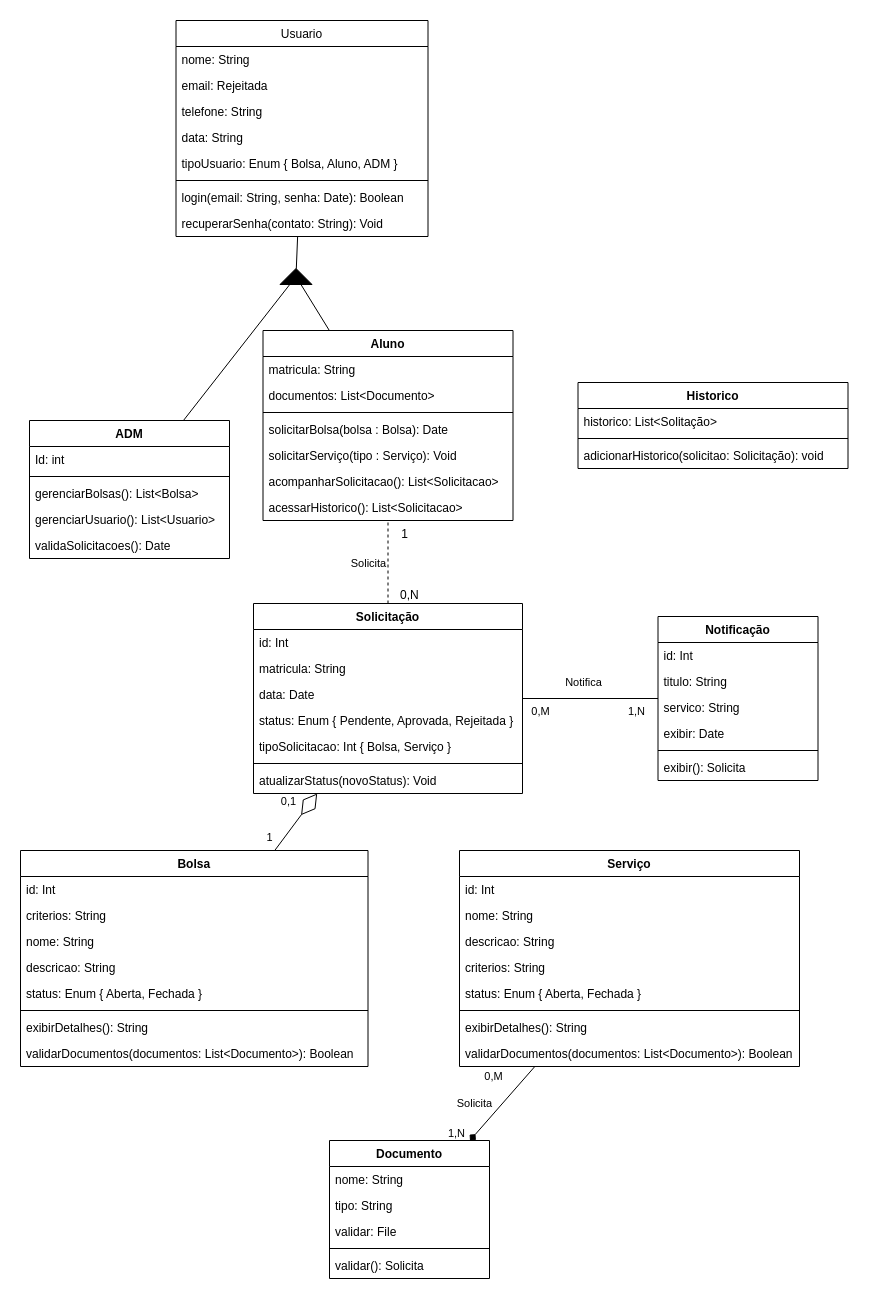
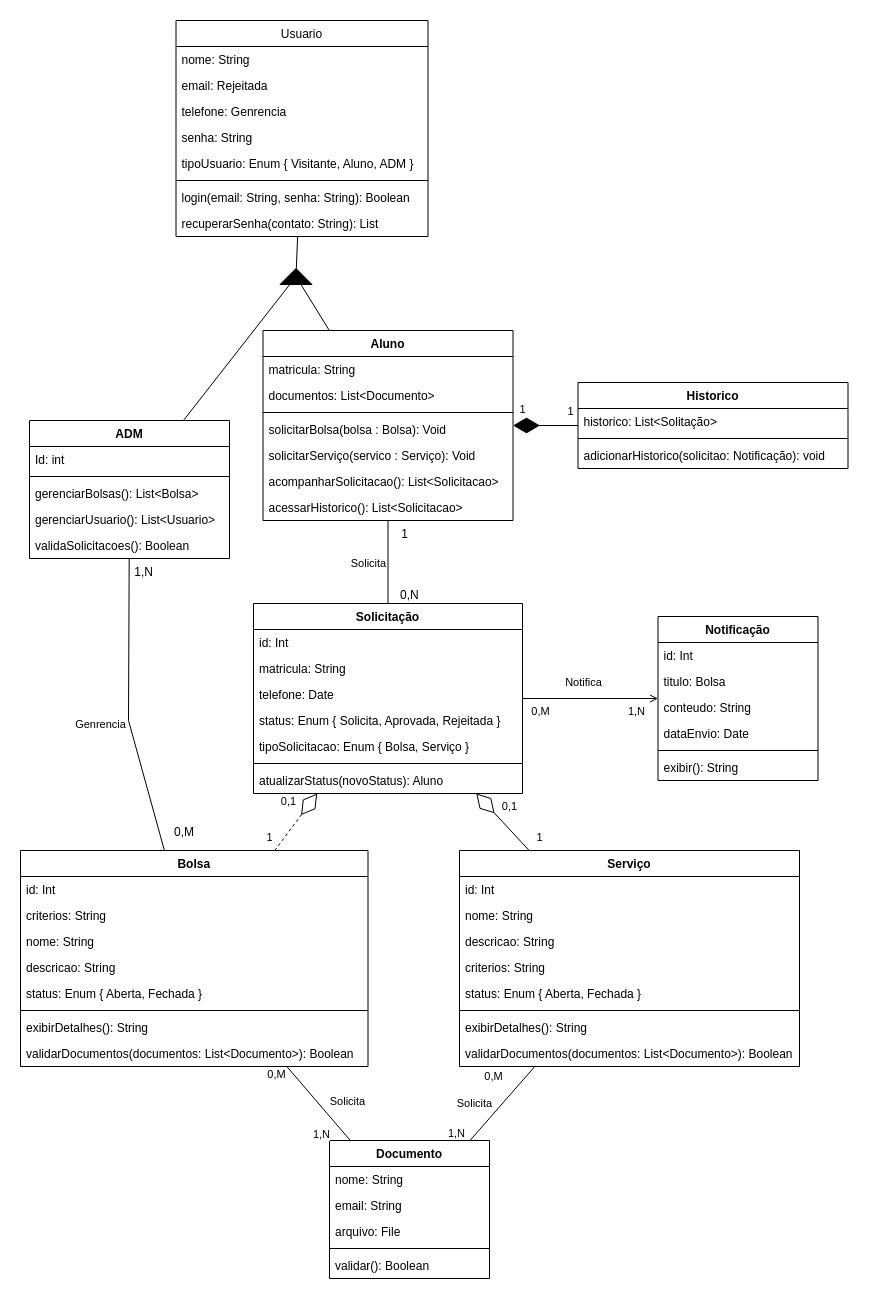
node "telefone: String": label "telefone: String" -> "telefone: Genrencia"
node "data: String": label "data: String" -> "senha: String"
node "tipoUsuario: Enum { Bolsa, Aluno, ADM }": label "tipoUsuario: Enum { Bolsa, Aluno, ADM }" -> "tipoUsuario: Enum { Visitante, Aluno, ADM }"
node "login(email: String, senha: Date): Boolean": label "login(email: String, senha: Date): Boolean" -> "login(email: String, senha: String): Boolean"
node "recuperarSenha(contato: String): Void": label "recuperarSenha(contato: String): Void" -> "recuperarSenha(contato: String): List"
edge "Historico" -> "Aluno": added, labels "1", "1"
node "solicitarBolsa(bolsa : Bolsa): Date": label "solicitarBolsa(bolsa : Bolsa): Date" -> "solicitarBolsa(bolsa : Bolsa): Void"
node "solicitarServiço(tipo : Serviço): Void": label "solicitarServiço(tipo : Serviço): Void" -> "solicitarServiço(servico : Serviço): Void"
node "adicionarHistorico(solicitao: Solicitação): void": label "adicionarHistorico(solicitao: Solicitação): void" -> "adicionarHistorico(solicitao: Notificação): void"
node "validaSolicitacoes(): Date": label "validaSolicitacoes(): Date" -> "validaSolicitacoes(): Boolean"
edge "Aluno" -- "Solicitação": style dashed -> solid
node "titulo: String": label "titulo: String" -> "titulo: Bolsa"
node "data: Date": label "data: Date" -> "telefone: Date"
edge "Solicitação" -- "Notificação": arrowhead none -> open
edge "ADM" -- "Bolsa": added, labels "1,N", "Genrencia", "0,M"
node "servico: String": label "servico: String" -> "conteudo: String"
node "status: Enum { Pendente, Aprovada, Rejeitada }": label "status: Enum { Pendente, Aprovada, Rejeitada }" -> "status: Enum { Solicita, Aprovada, Rejeitada }"
node "exibir: Date": label "exibir: Date" -> "dataEnvio: Date"
node "tipoSolicitacao: Int { Bolsa, Serviço }": label "tipoSolicitacao: Int { Bolsa, Serviço }" -> "tipoSolicitacao: Enum { Bolsa, Serviço }"
node "exibir(): Solicita": label "exibir(): Solicita" -> "exibir(): String"
node "atualizarStatus(novoStatus): Void": label "atualizarStatus(novoStatus): Void" -> "atualizarStatus(novoStatus): Aluno"
edge "Bolsa" -> "Solicitação": style solid -> dashed
edge "Serviço" -> "Solicitação": added, labels "1", "0,1"
edge "Bolsa" -- "Documento": added, labels "0,M", "Solicita", "1,N"
edge "Serviço" -> "Documento": arrowhead diamond -> none
node "tipo: String": label "tipo: String" -> "email: String"
node "validar: File": label "validar: File" -> "arquivo: File"
node "validar(): Solicita": label "validar(): Solicita" -> "validar(): Boolean"
